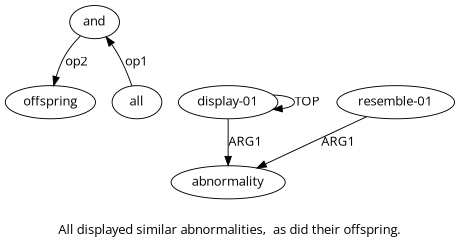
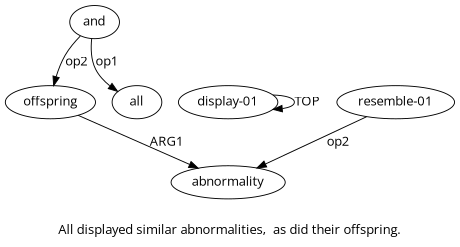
edge "all" -> "and": reversed
edge "display-01" -> "abnormality": now "offspring" -> "abnormality"
edge "resemble-01" -> "abnormality": label "ARG1" -> "op2"
